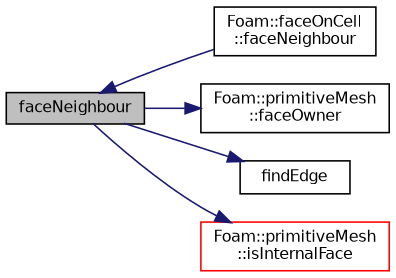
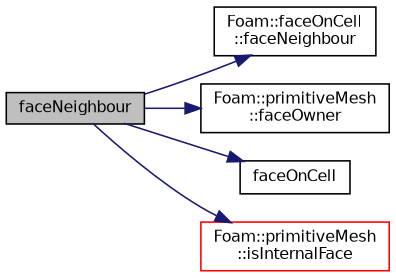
edge "Foam::faceOnCell ::faceNeighbour" -> "faceNeighbour": reversed
node "findEdge": label "findEdge" -> "faceOnCell"
